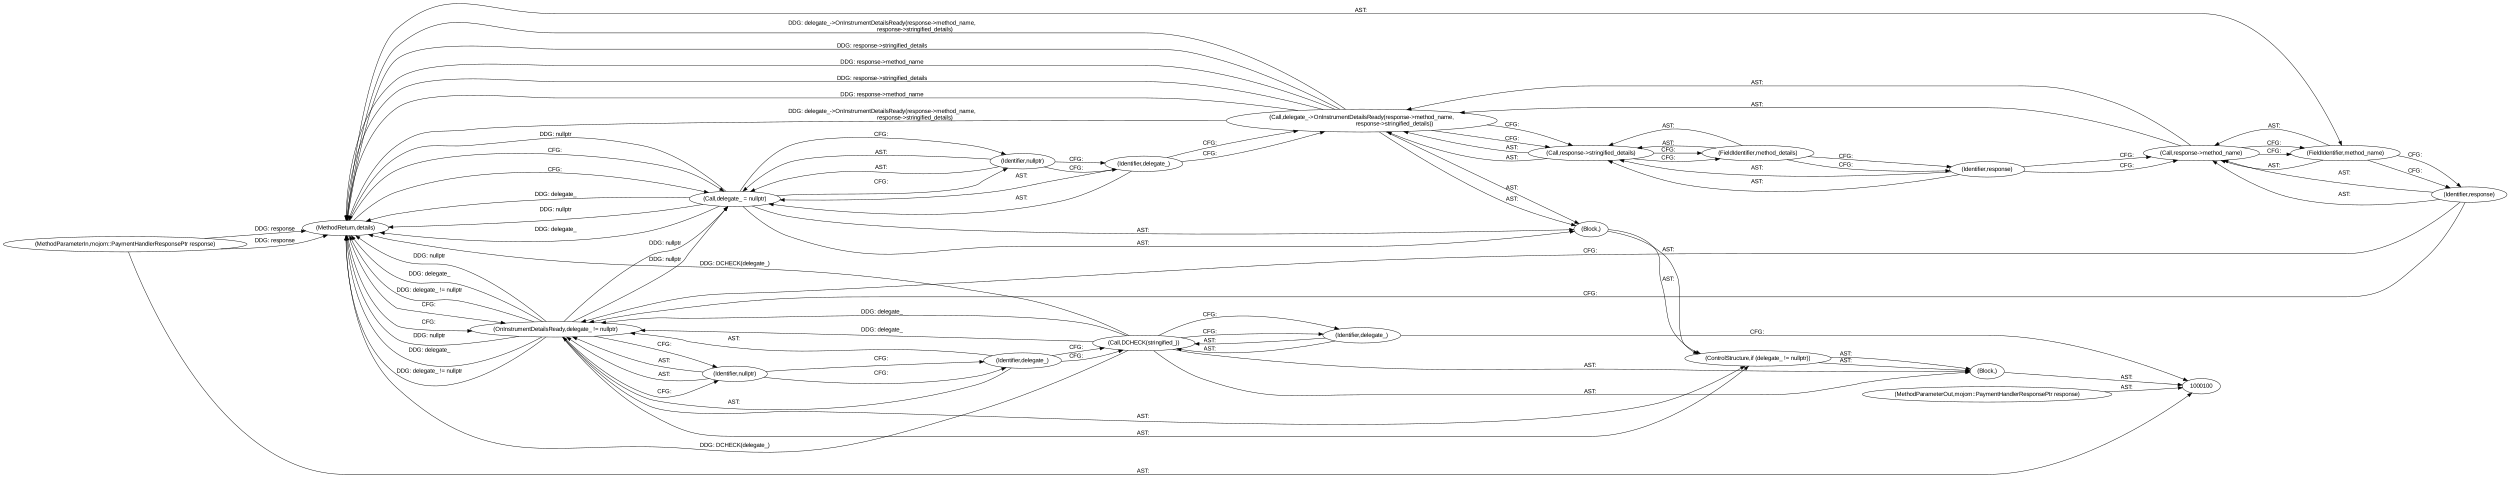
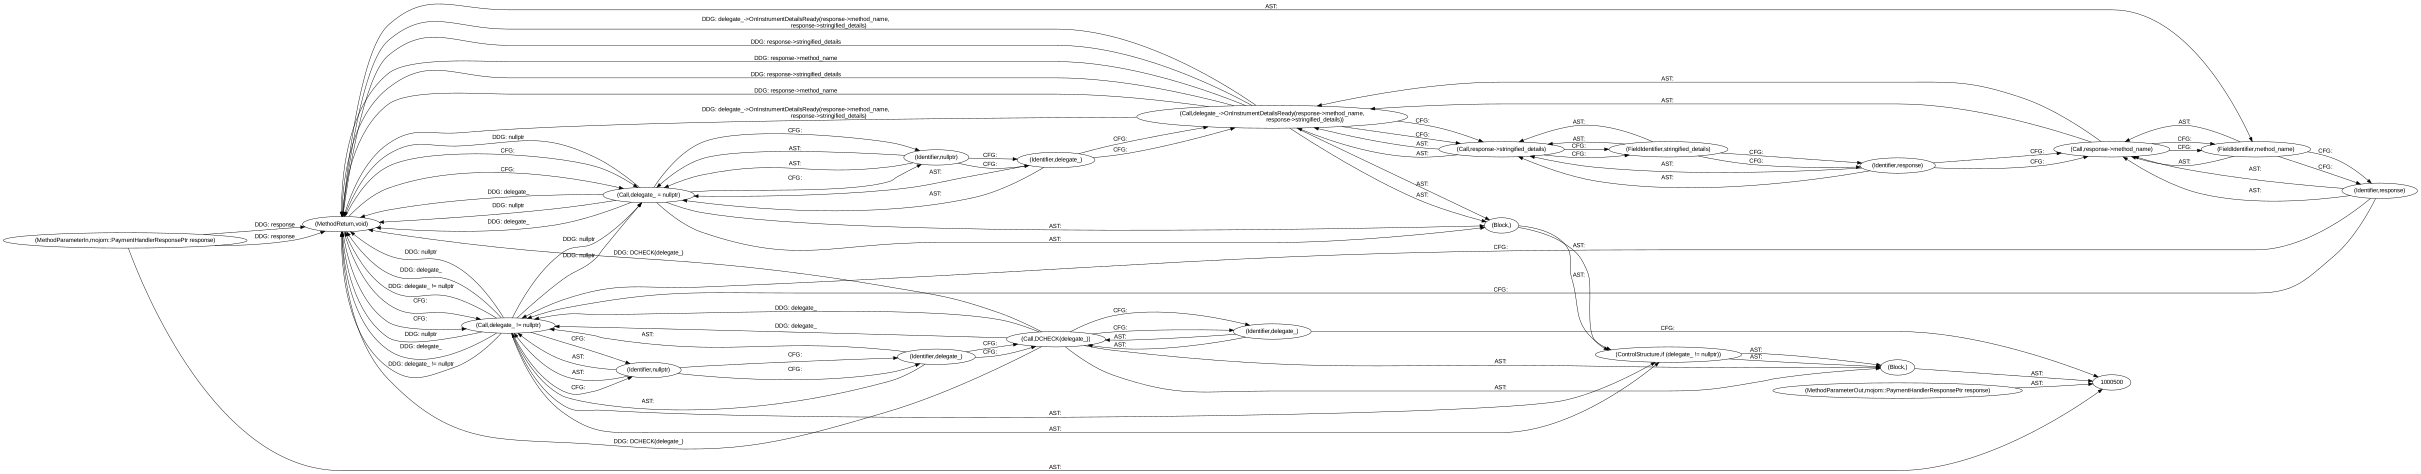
node "(FieldIdentifier,method_details)": label "(FieldIdentifier,method_details)" -> "(FieldIdentifier,stringified_details)"
node "(MethodReturn,details)": label "(MethodReturn,details)" -> "(MethodReturn,void)"
node "(OnInstrumentDetailsReady,delegate_ != nullptr)": label "(OnInstrumentDetailsReady,delegate_ != nullptr)" -> "(Call,delegate_ != nullptr)"
node "(Call,DCHECK(stringified_))": label "(Call,DCHECK(stringified_))" -> "(Call,DCHECK(delegate_))"
node "1000100": label "1000100" -> "1000500"
